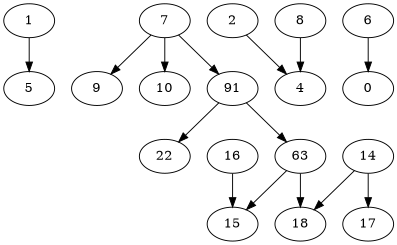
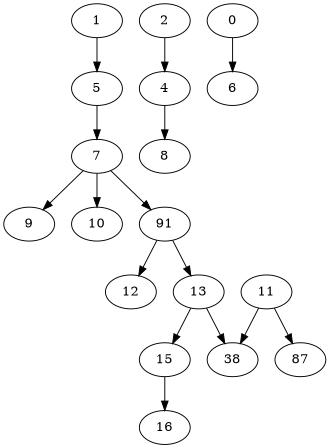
edge "8" -> "4": reversed
edge "6" -> "0": reversed
edge "5" -> "7": added
node "22": label "22" -> "12"
node "63": label "63" -> "13"
node "14": label "14" -> "11"
edge "16" -> "15": reversed
node "18": label "18" -> "38"
node "17": label "17" -> "87"
